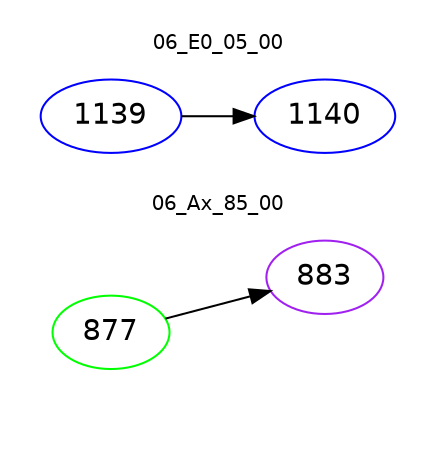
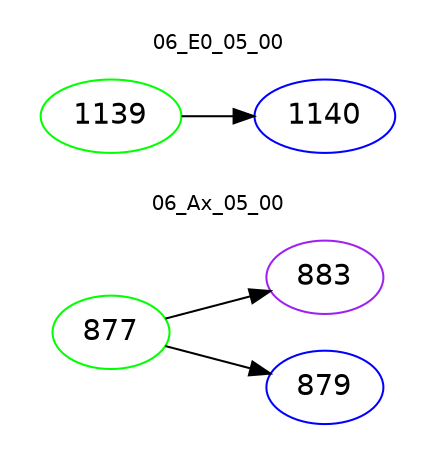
node "1139": color blue -> green
cluster "06_Ax_85_00": label "06_Ax_85_00" -> "06_Ax_05_00"
node "879": added
